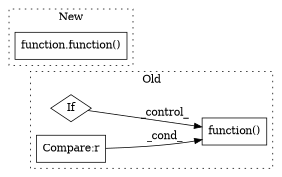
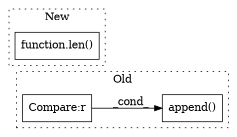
node "function.function()": label "function.function()" -> "function.len()"
node "If": removed
node "function()": label "function()" -> "append()"
